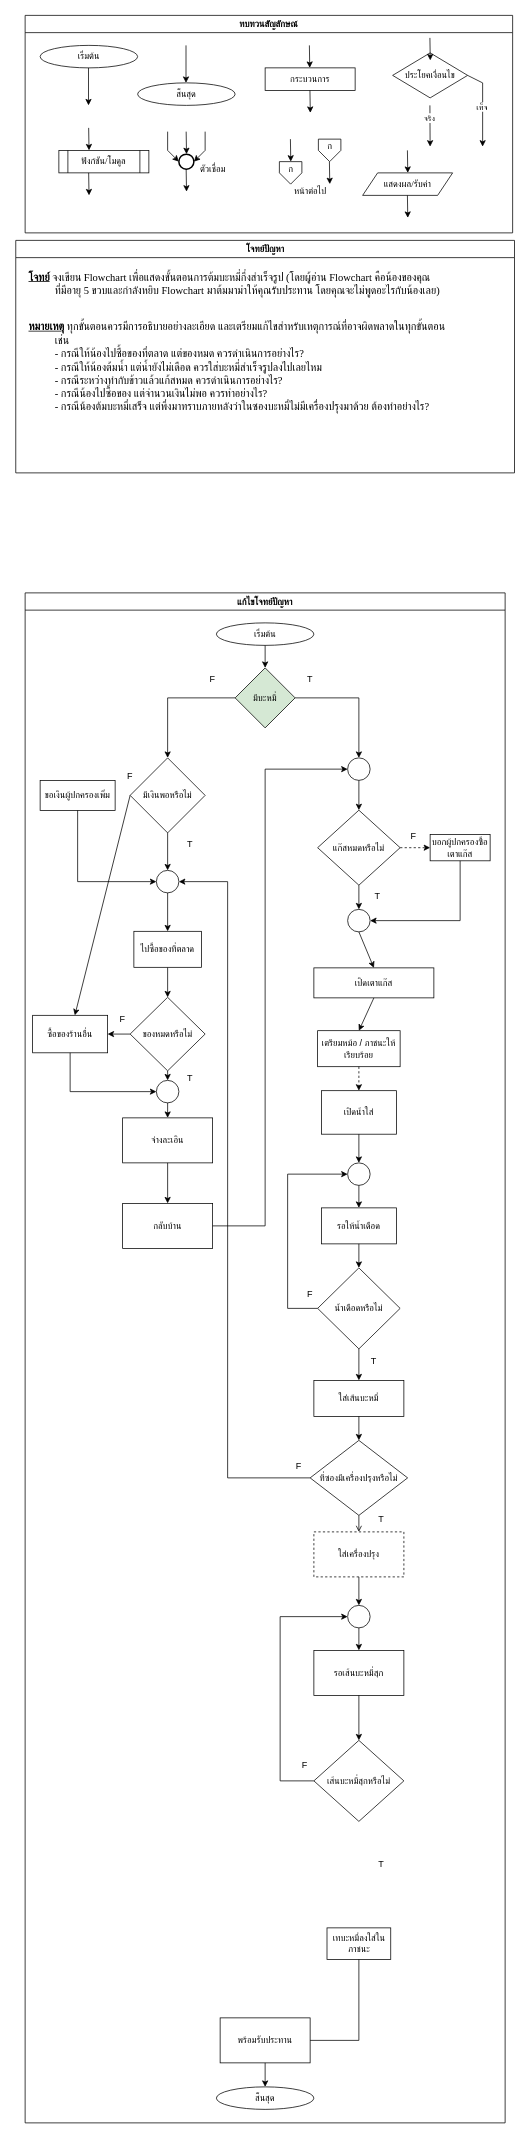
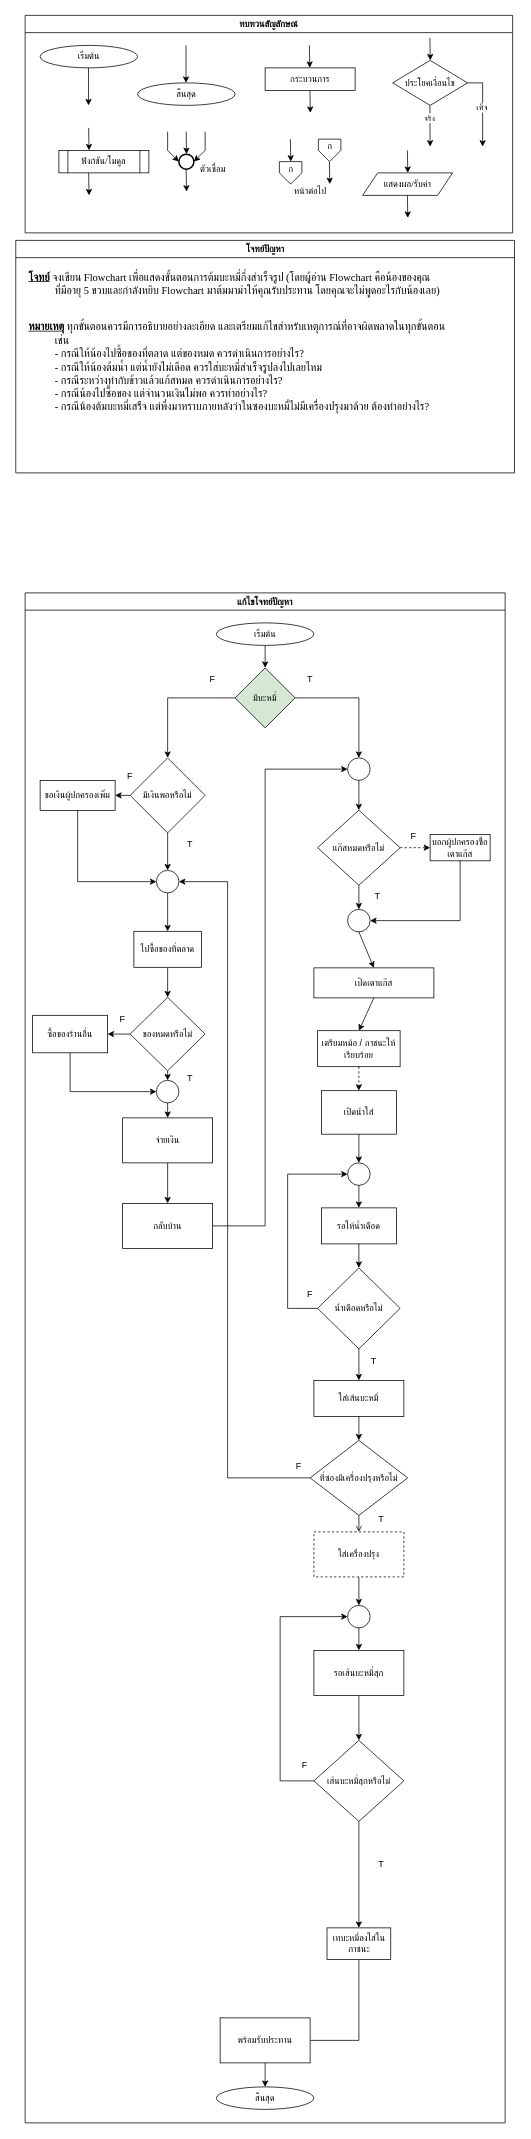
node "ประโยคเงื่อนไข": moved (430, 75) -> (430, 83)
edge "มีเงินพอหรือไม่" -> "ซื้อของร้านอื่น": now "มีเงินพอหรือไม่" -> "ขอเงินผู้ปกครองเพิ่ม"
node "จ่างละเอิน": label "จ่างละเอิน" -> "จ่ายเงิน"
edge "เส้นบะหมี่สุกหรือไม่" -> "เทบะหมี่ลงใส่ในภาชนะ": added
